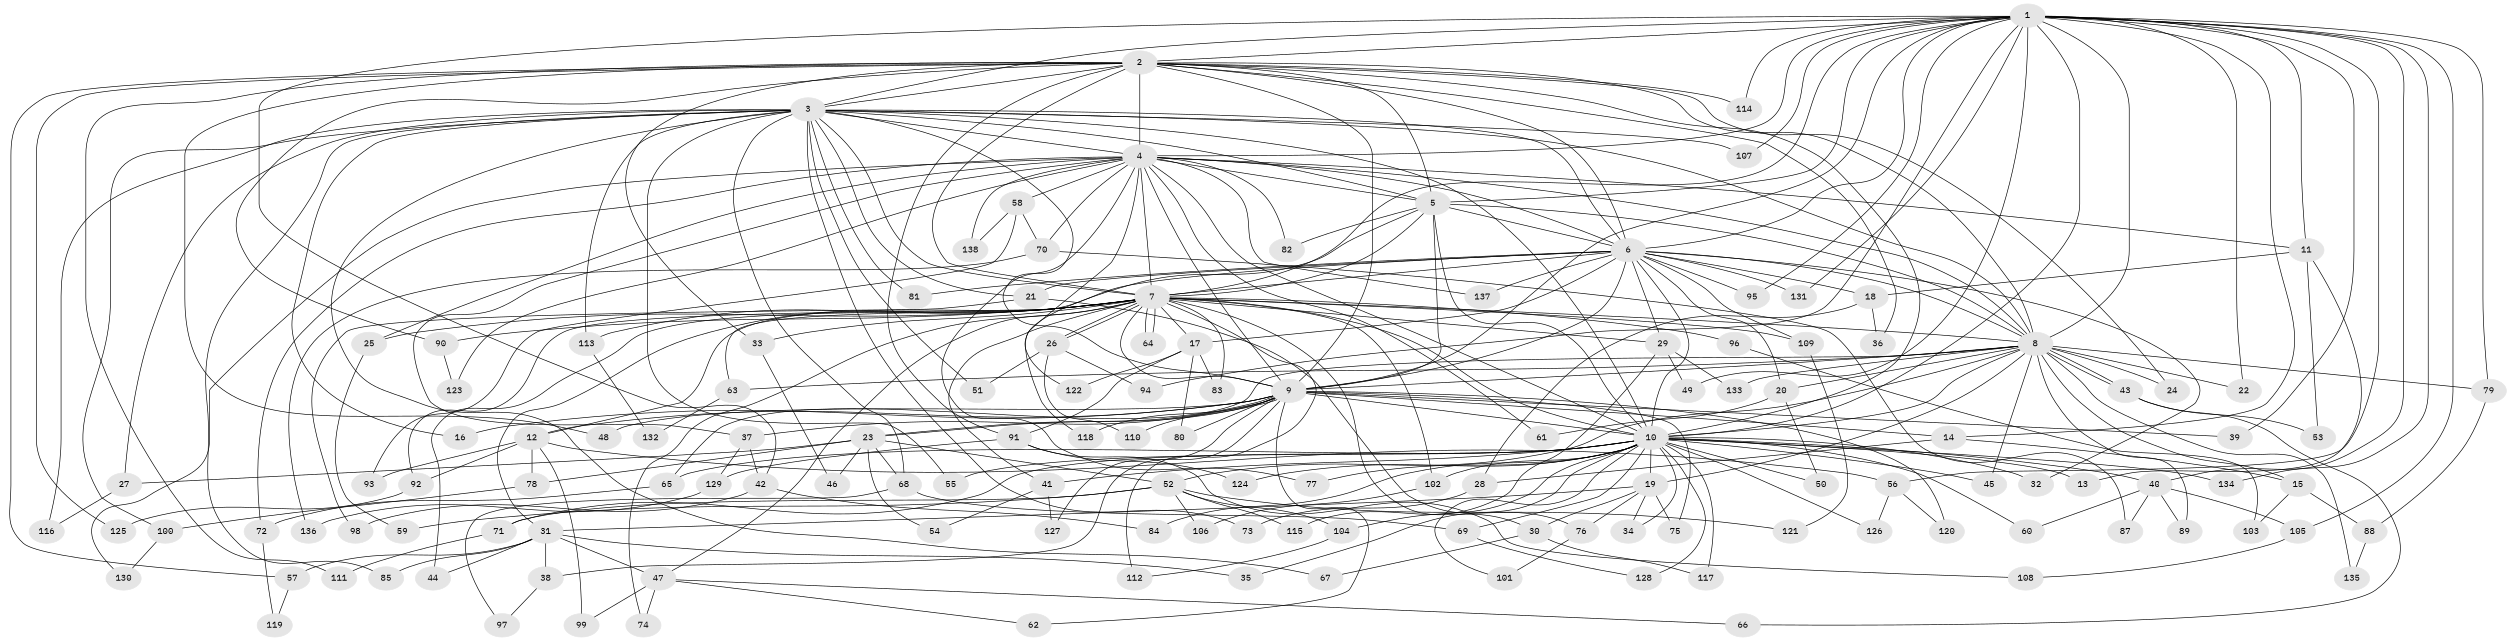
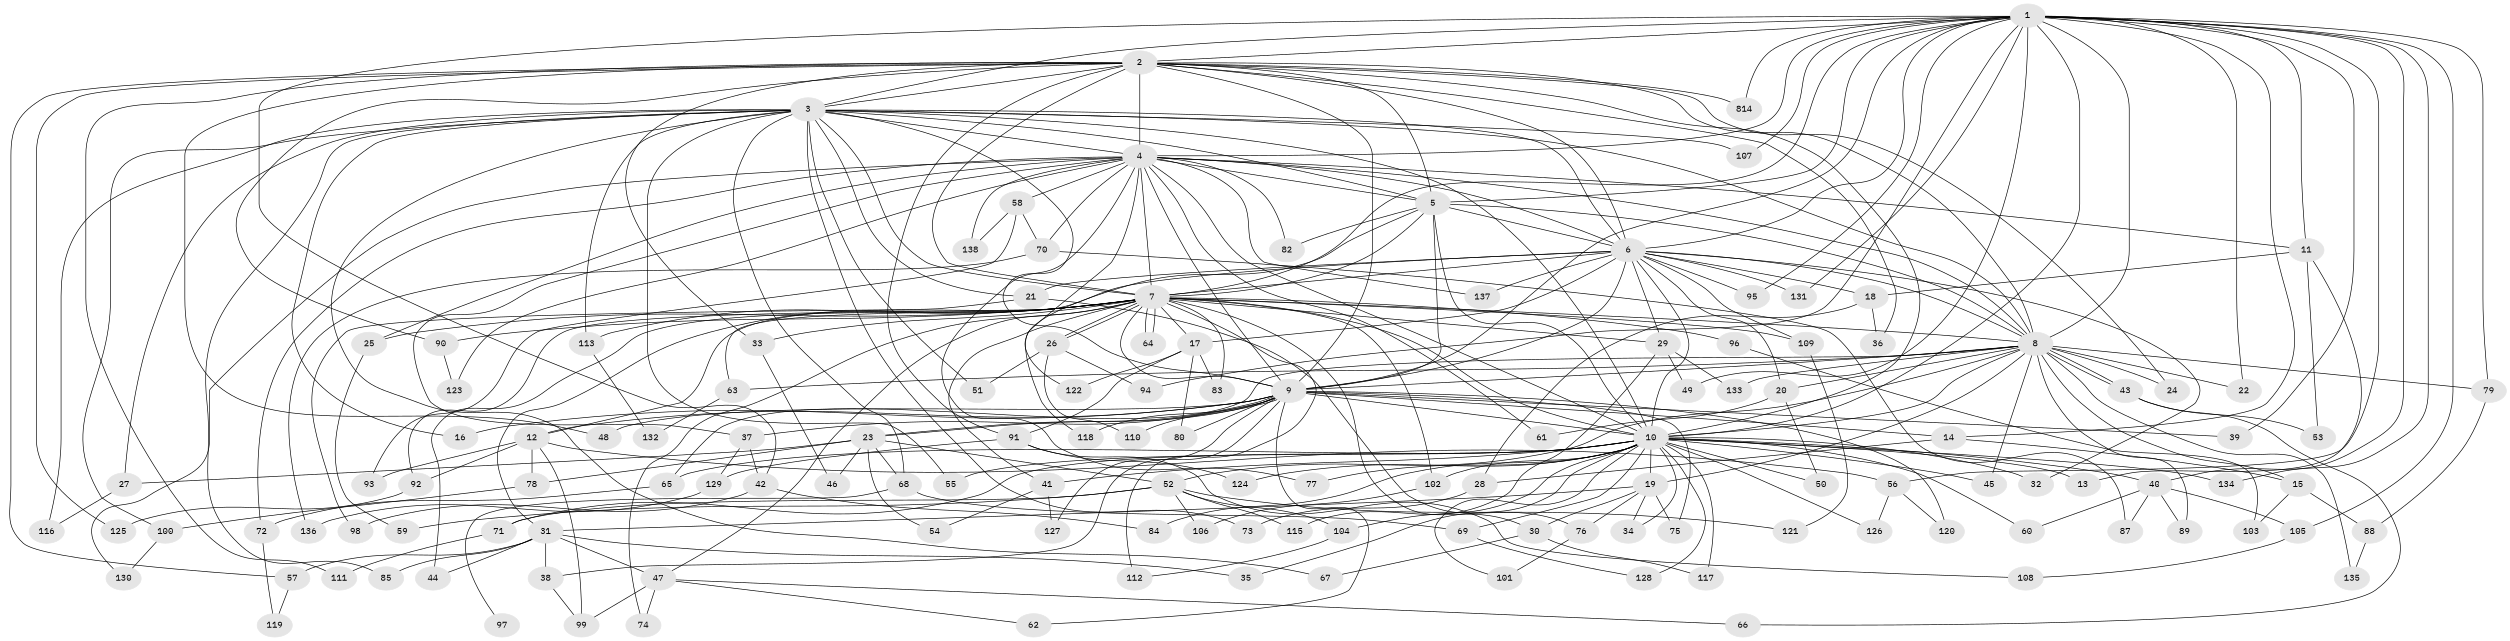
node "114": label "114" -> "814"
node "81": removed
edge "38" -- "97": now "38" -- "99"
